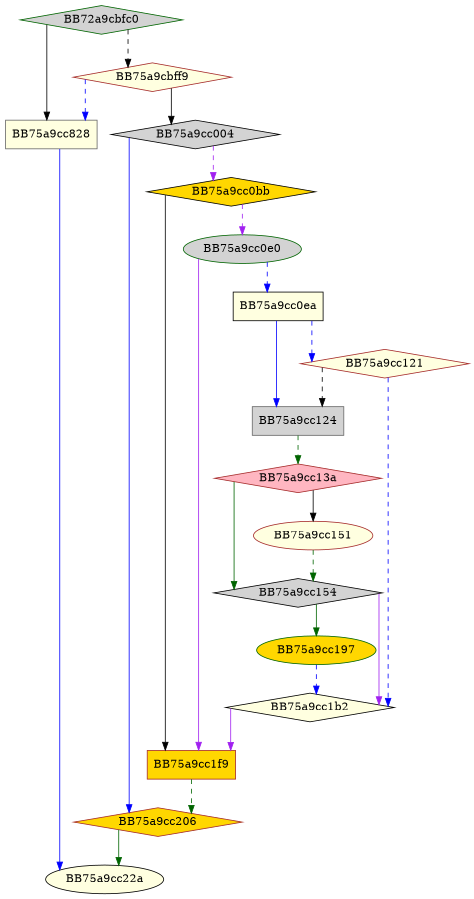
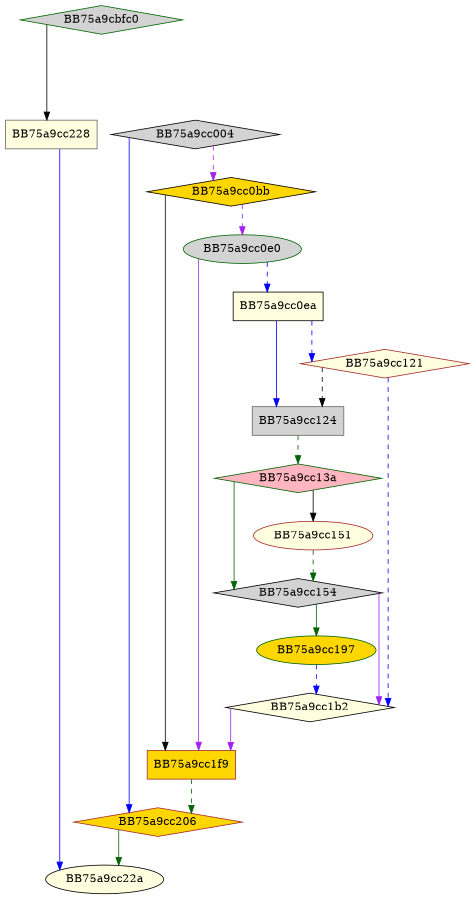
node "BB72a9cbfc0": label "BB72a9cbfc0" -> "BB75a9cbfc0"
node "BB75a9cbff9": removed
node "BB75a9cc828": label "BB75a9cc828" -> "BB75a9cc228"
node "BB75a9cc13a": color brown -> darkgreen
